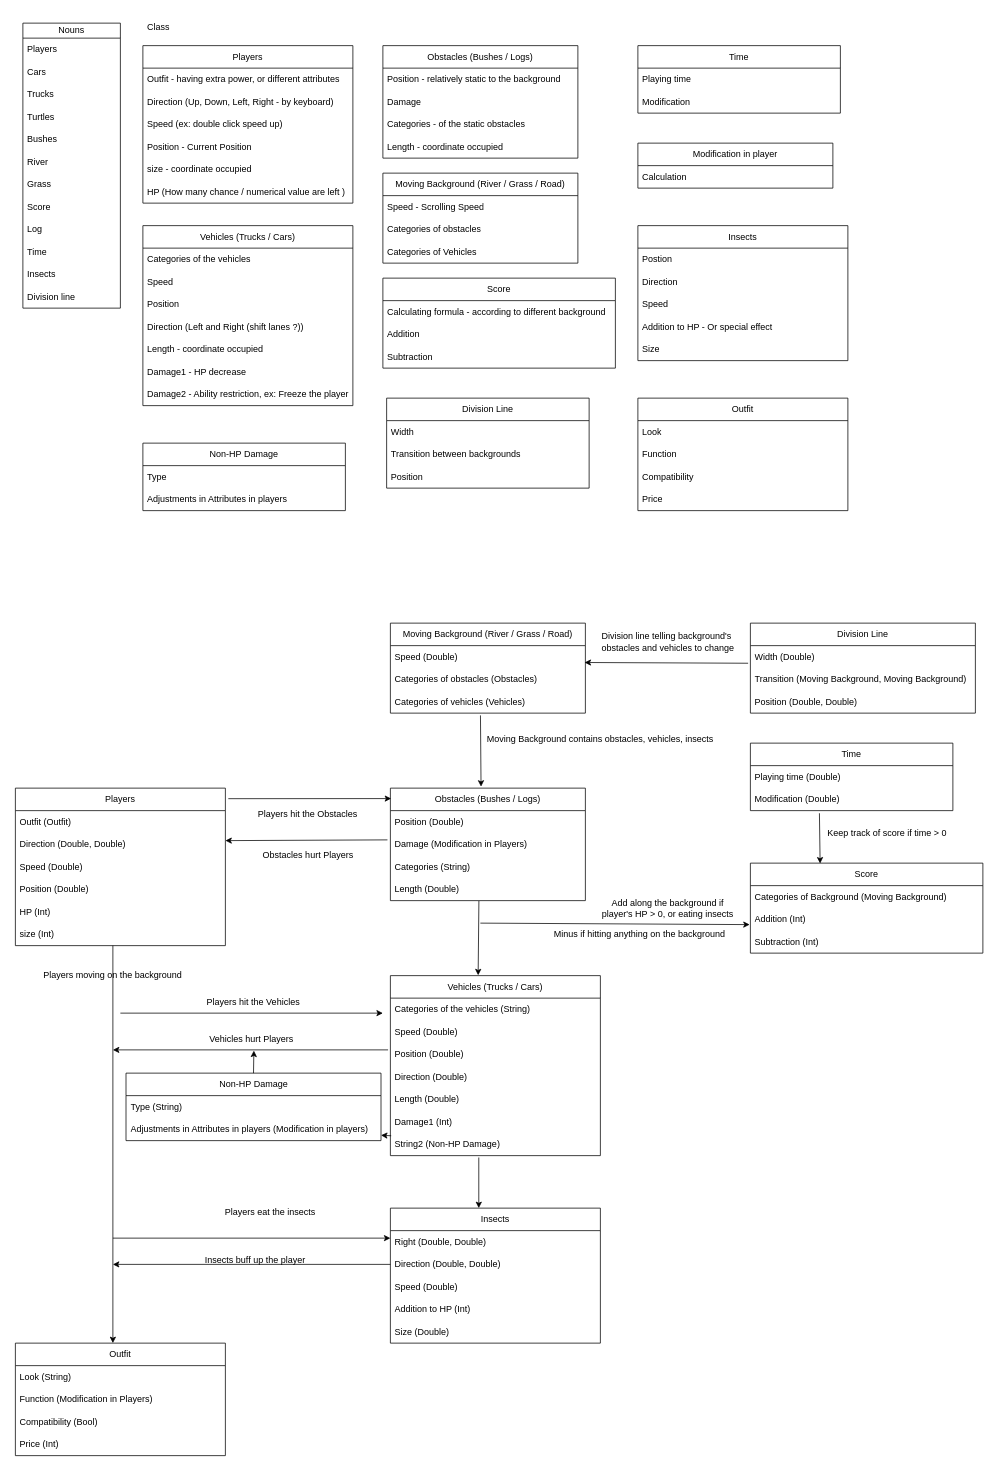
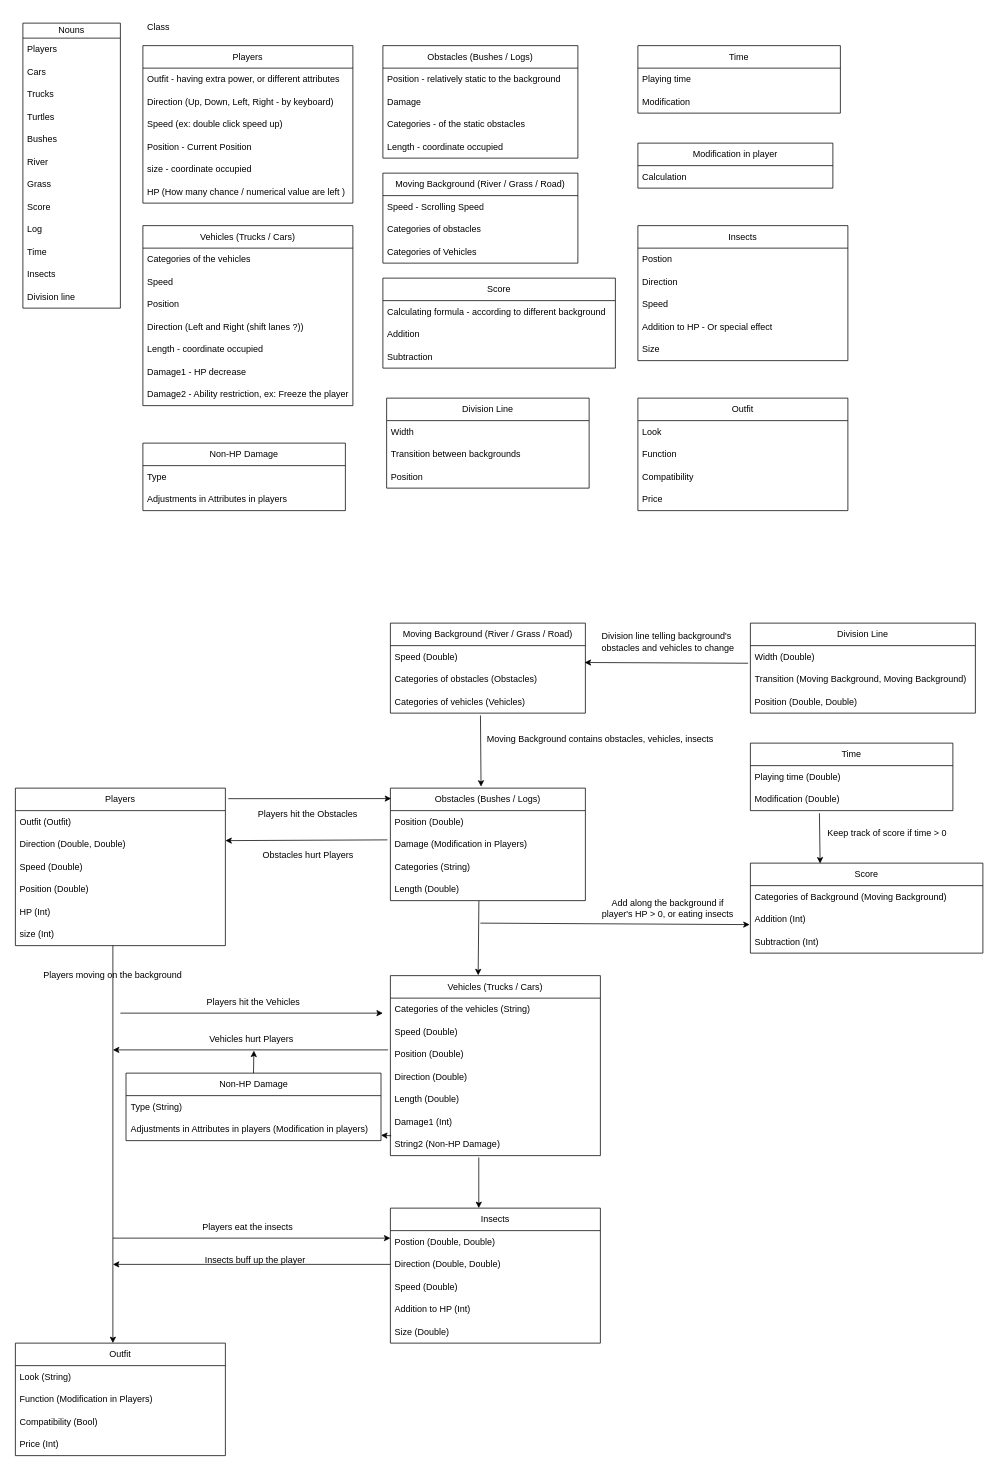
node "Minus if hitting anything on the background": removed
node "Players eat the insects": moved (270, 1212) -> (248, 1227)
node "Right (Double, Double)": label "Right (Double, Double)" -> "Postion (Double, Double)"
